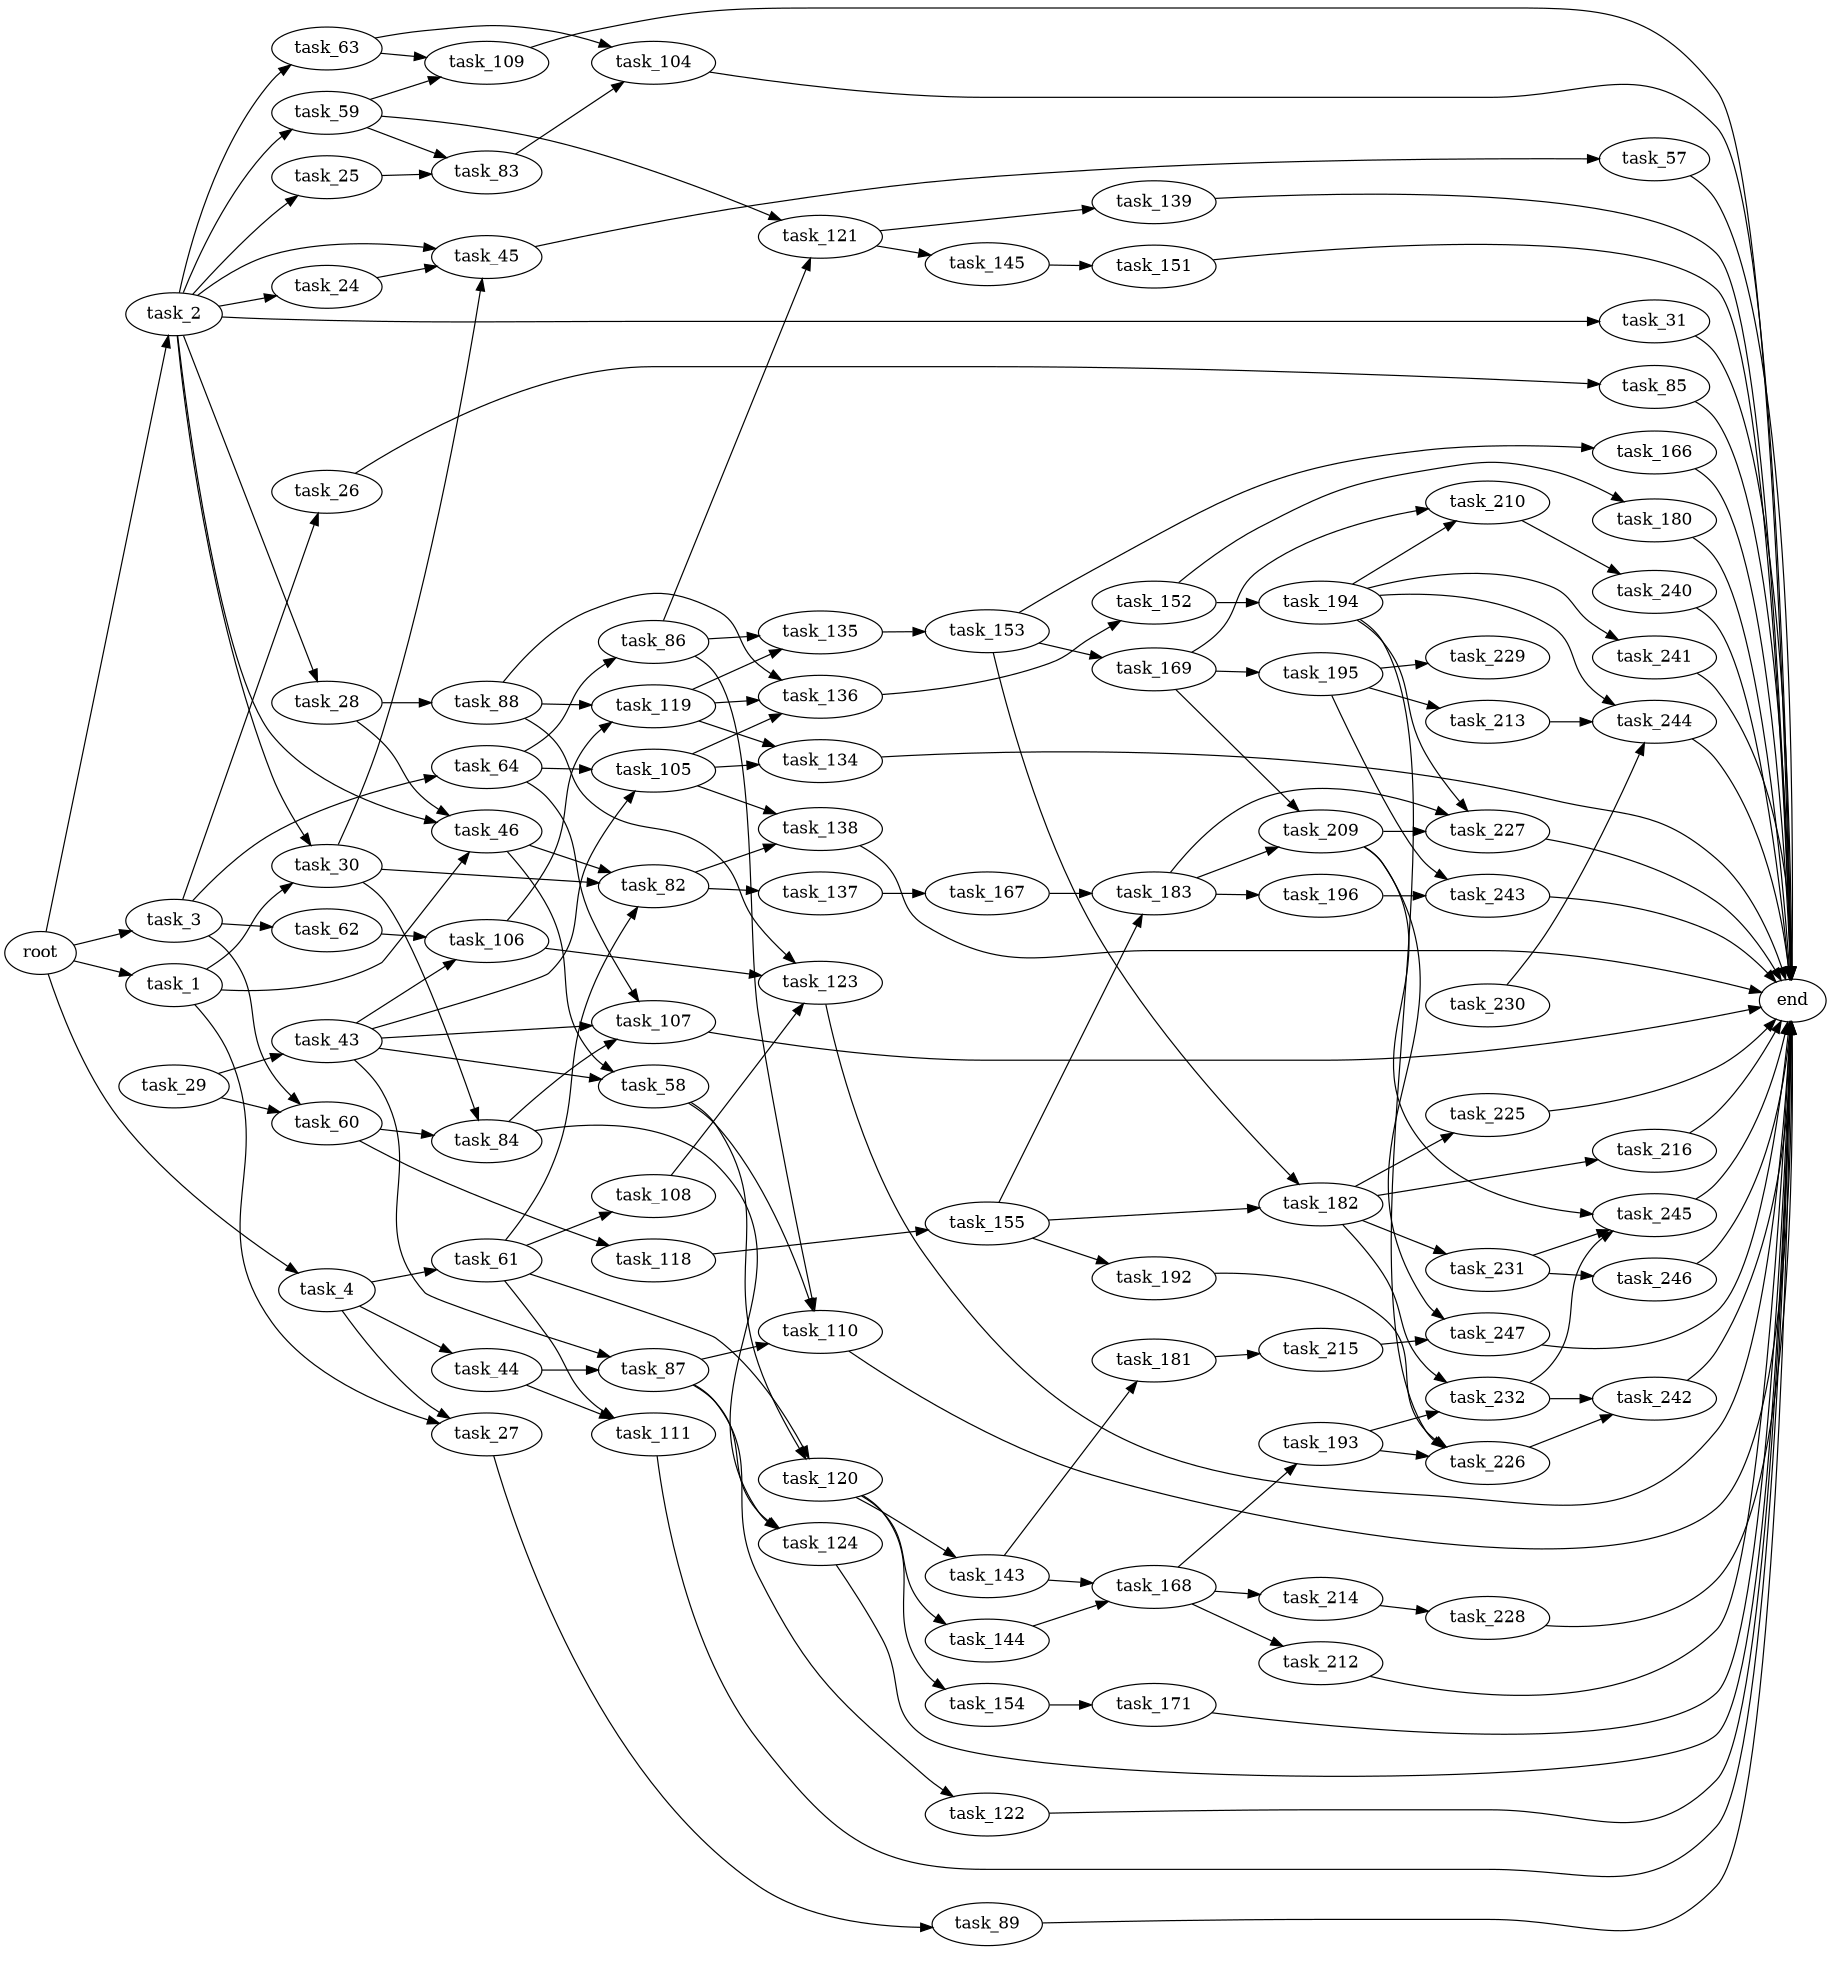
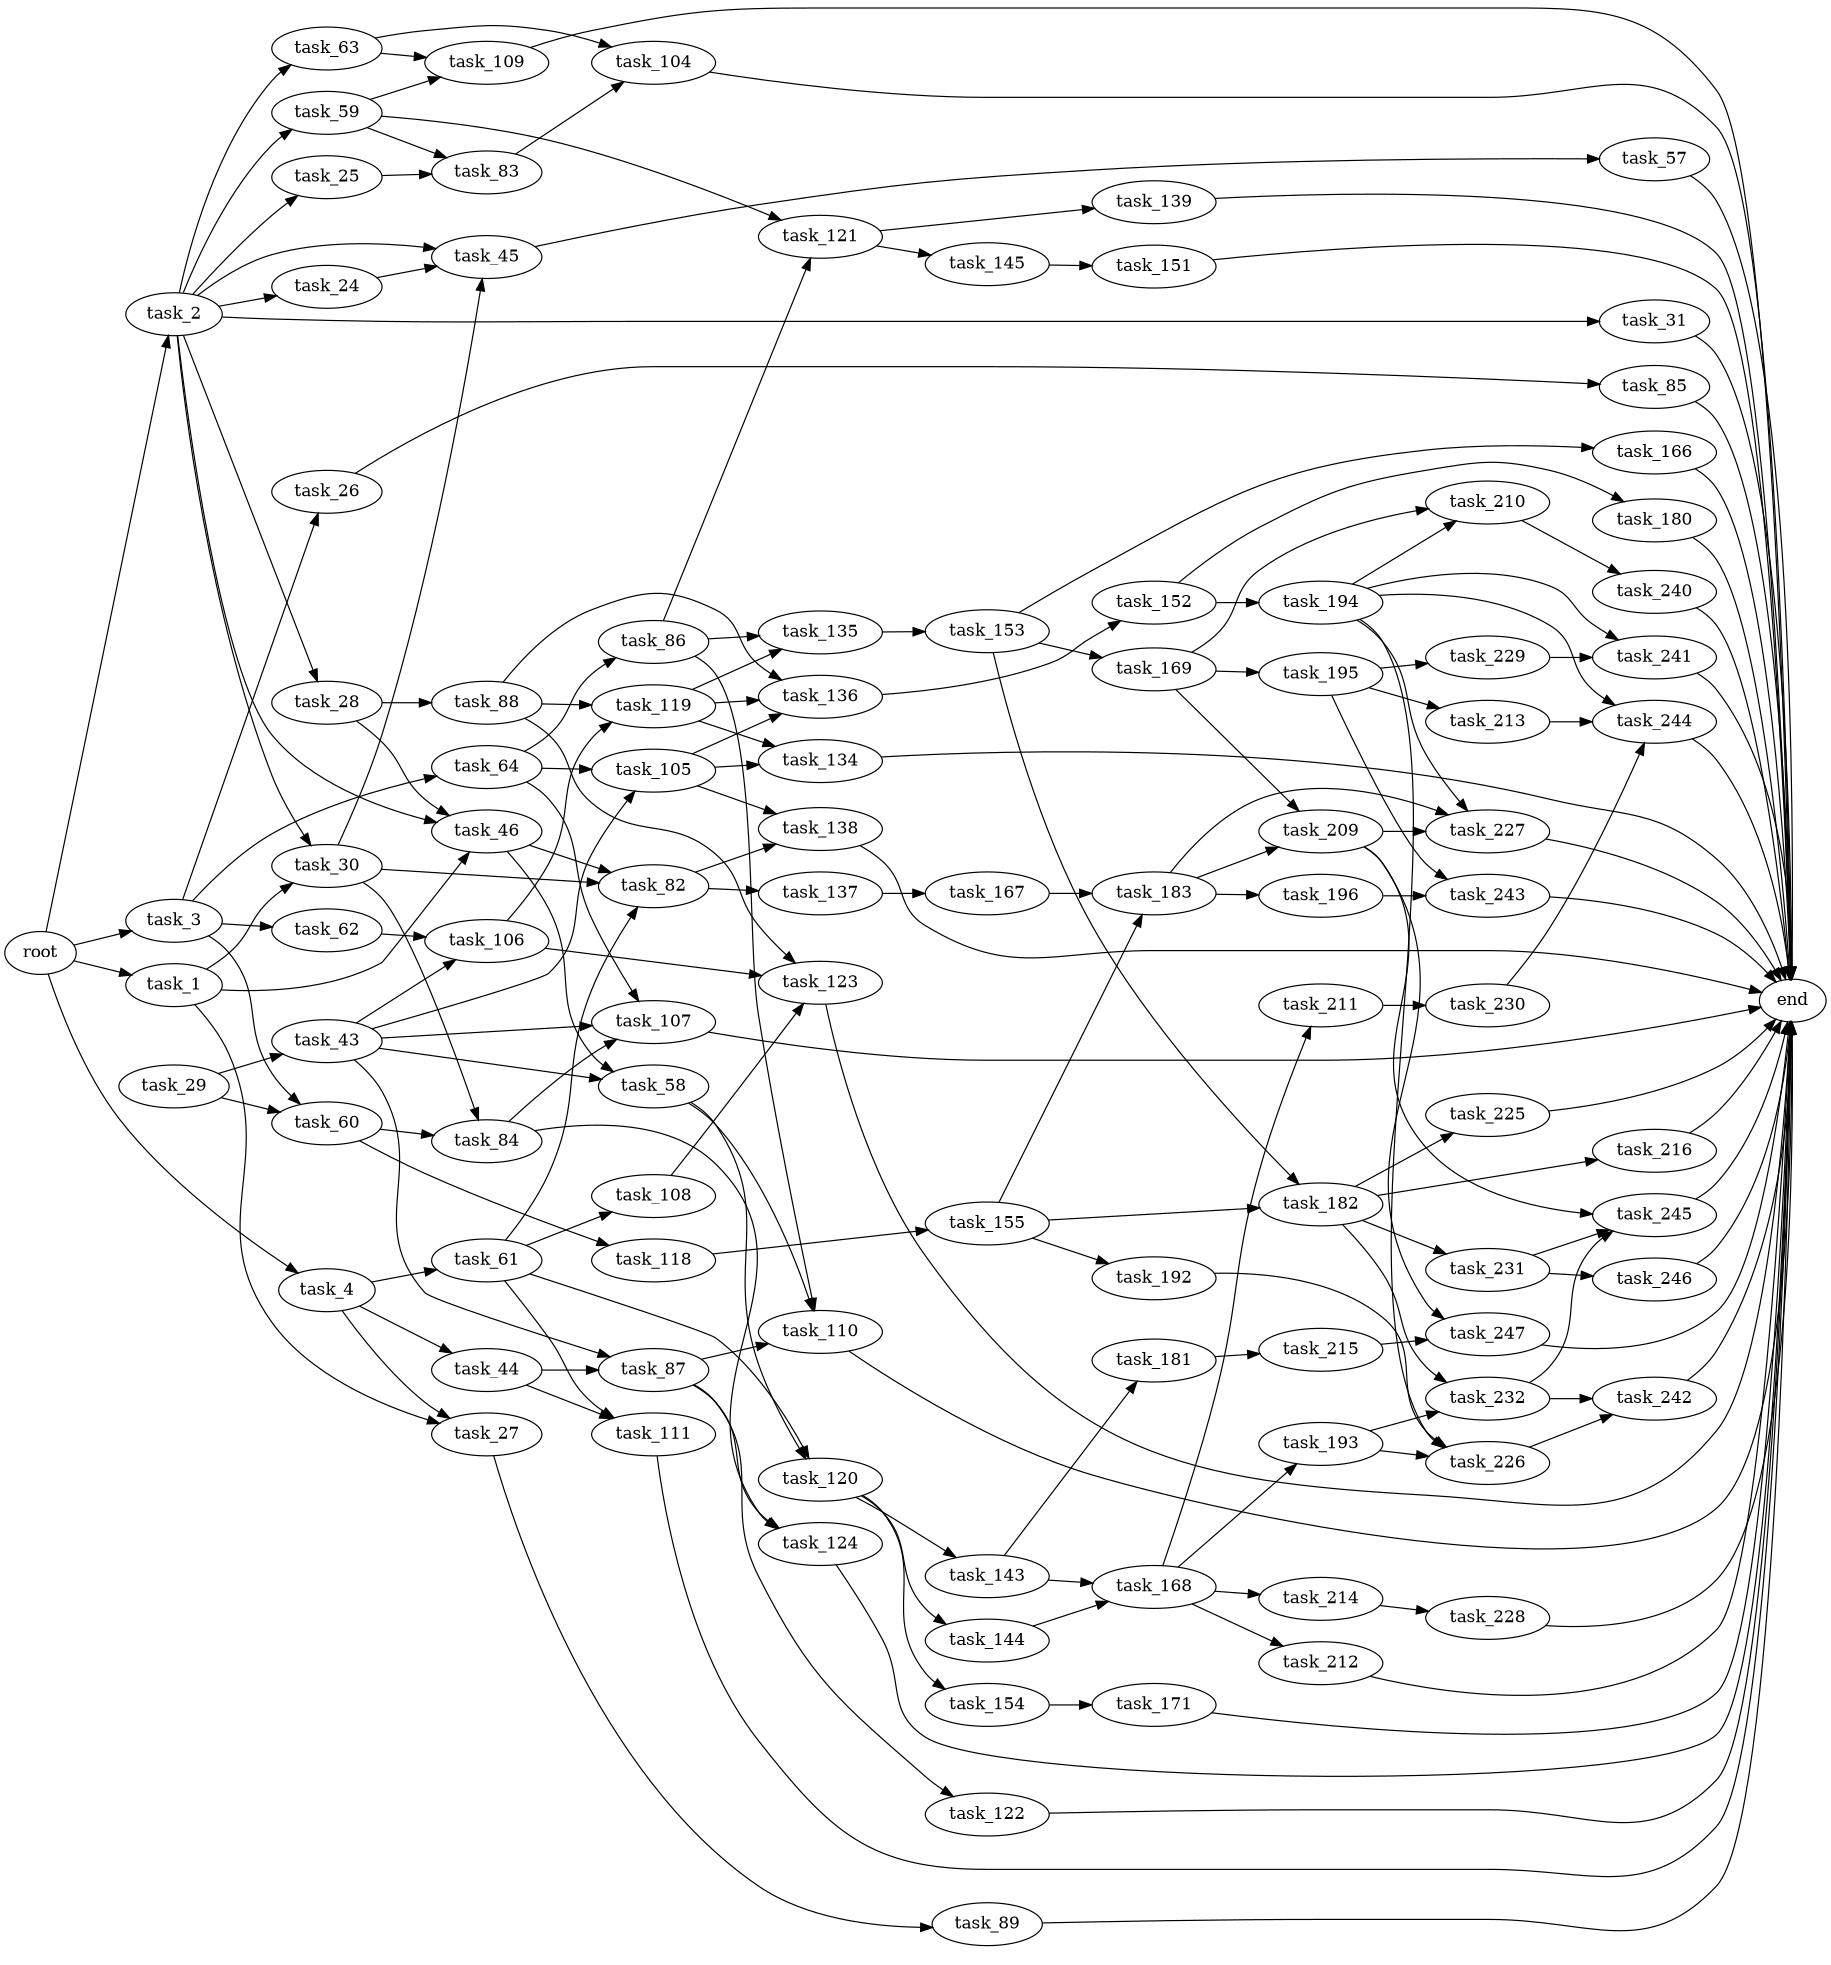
edge "task_229" -> "task_241": added
node "task_211": added
